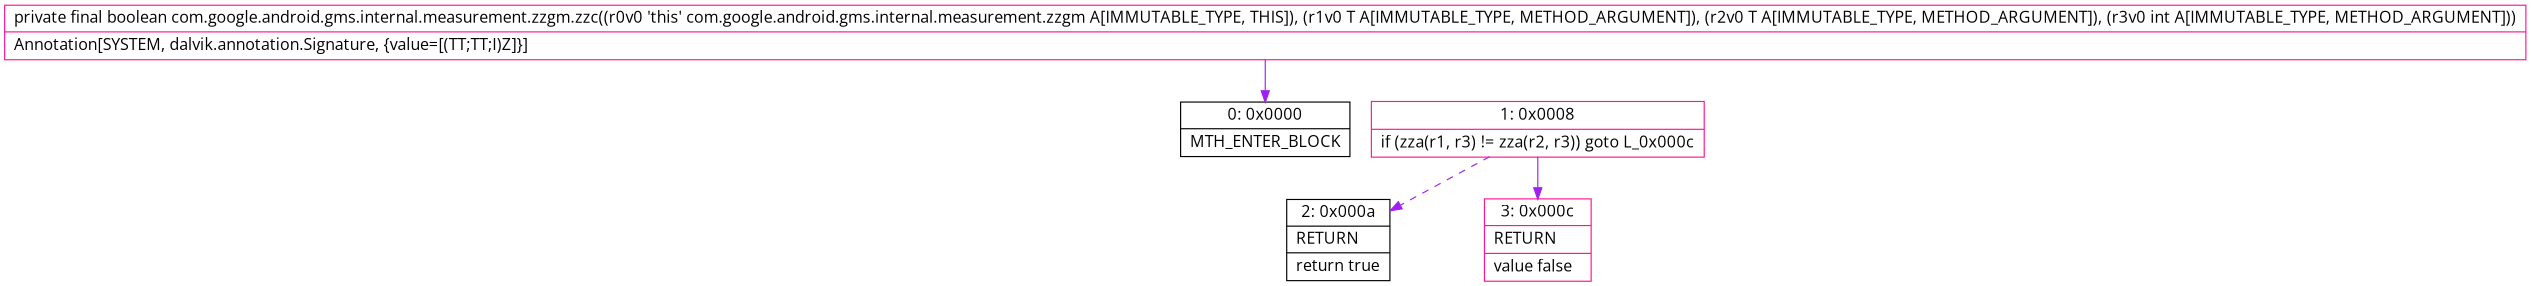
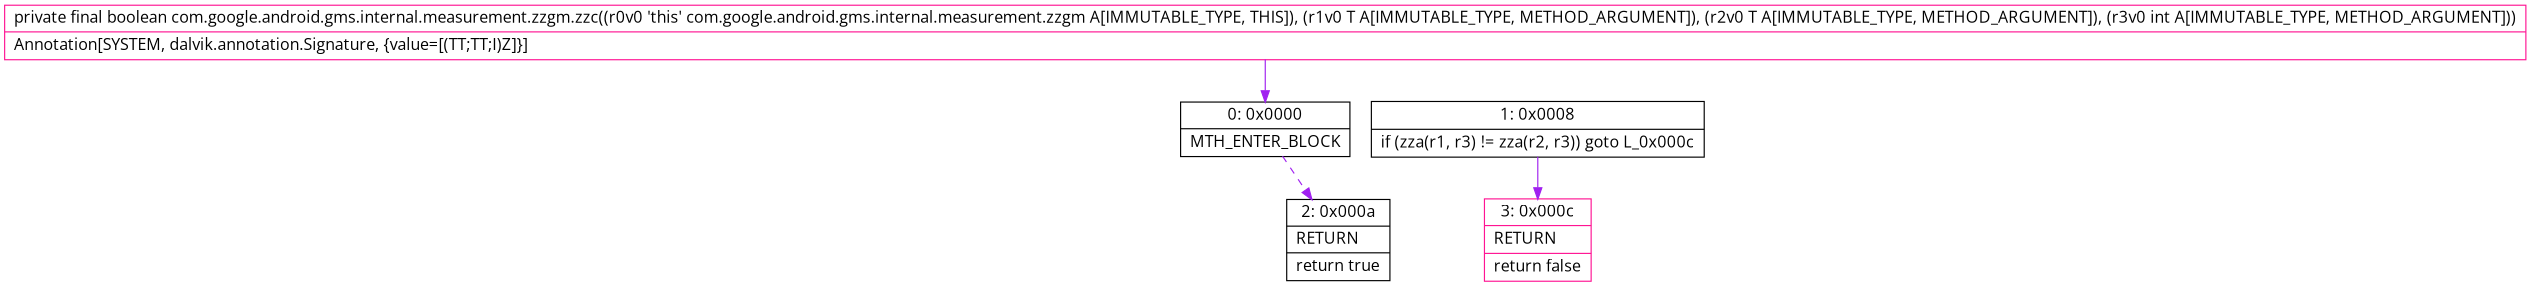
node "1: 0x0008": color deeppink -> black
edge "1: 0x0008" -> "2: 0x000a": now "0: 0x0000" -> "2: 0x000a"
node "3: 0x000c": text "value false" -> "return false"
